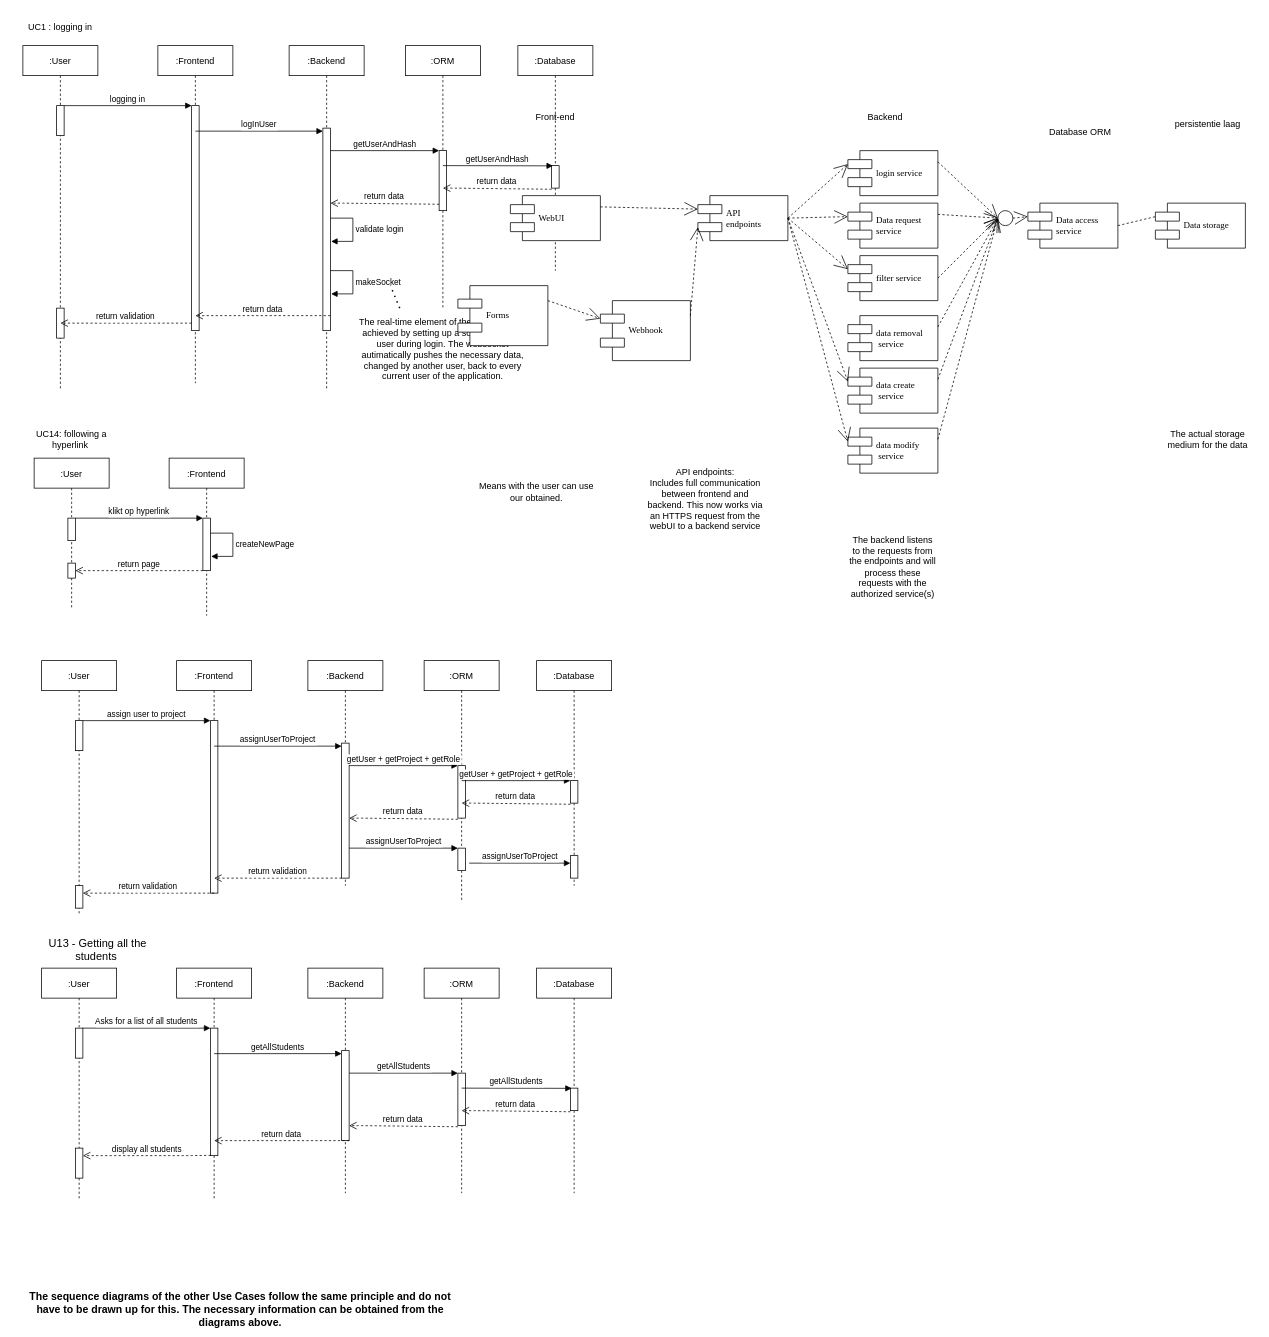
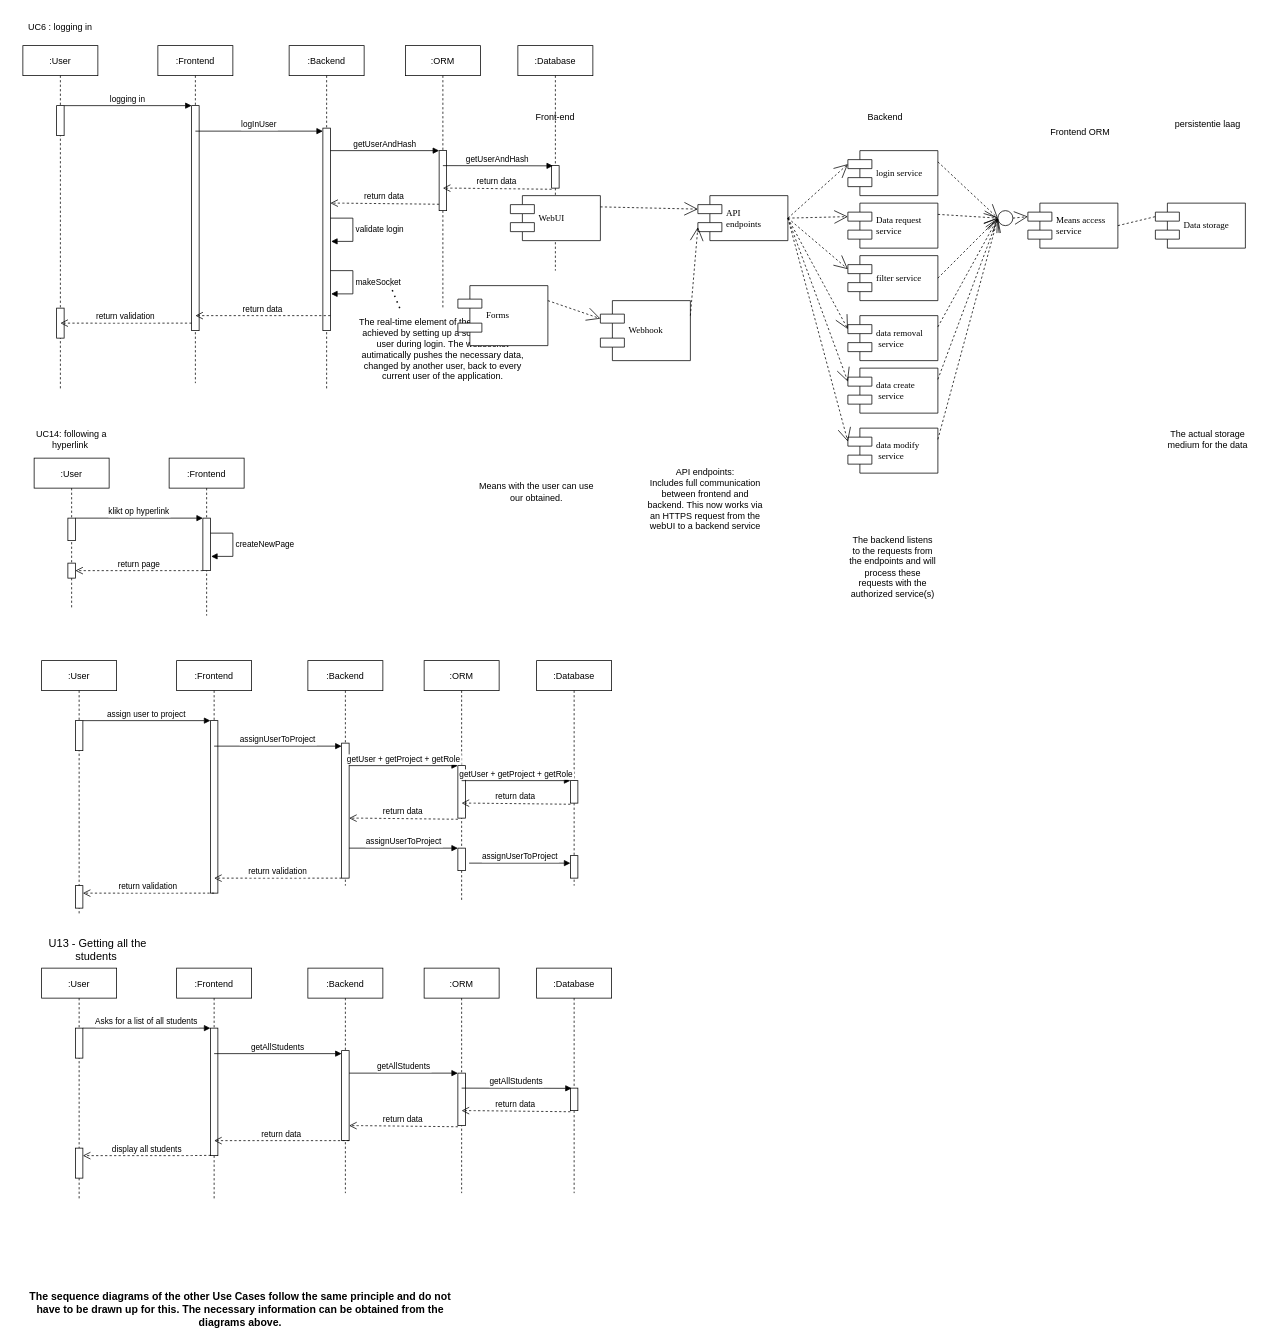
node "UC1 : logging in": label "UC1 : logging in" -> "UC6 : logging in"
node "Database ORM": label "Database ORM" -> "Frontend ORM"
node "Data access service": label "Data access service" -> "Means access service"
edge "API endpoints" -> "data removal service": added
